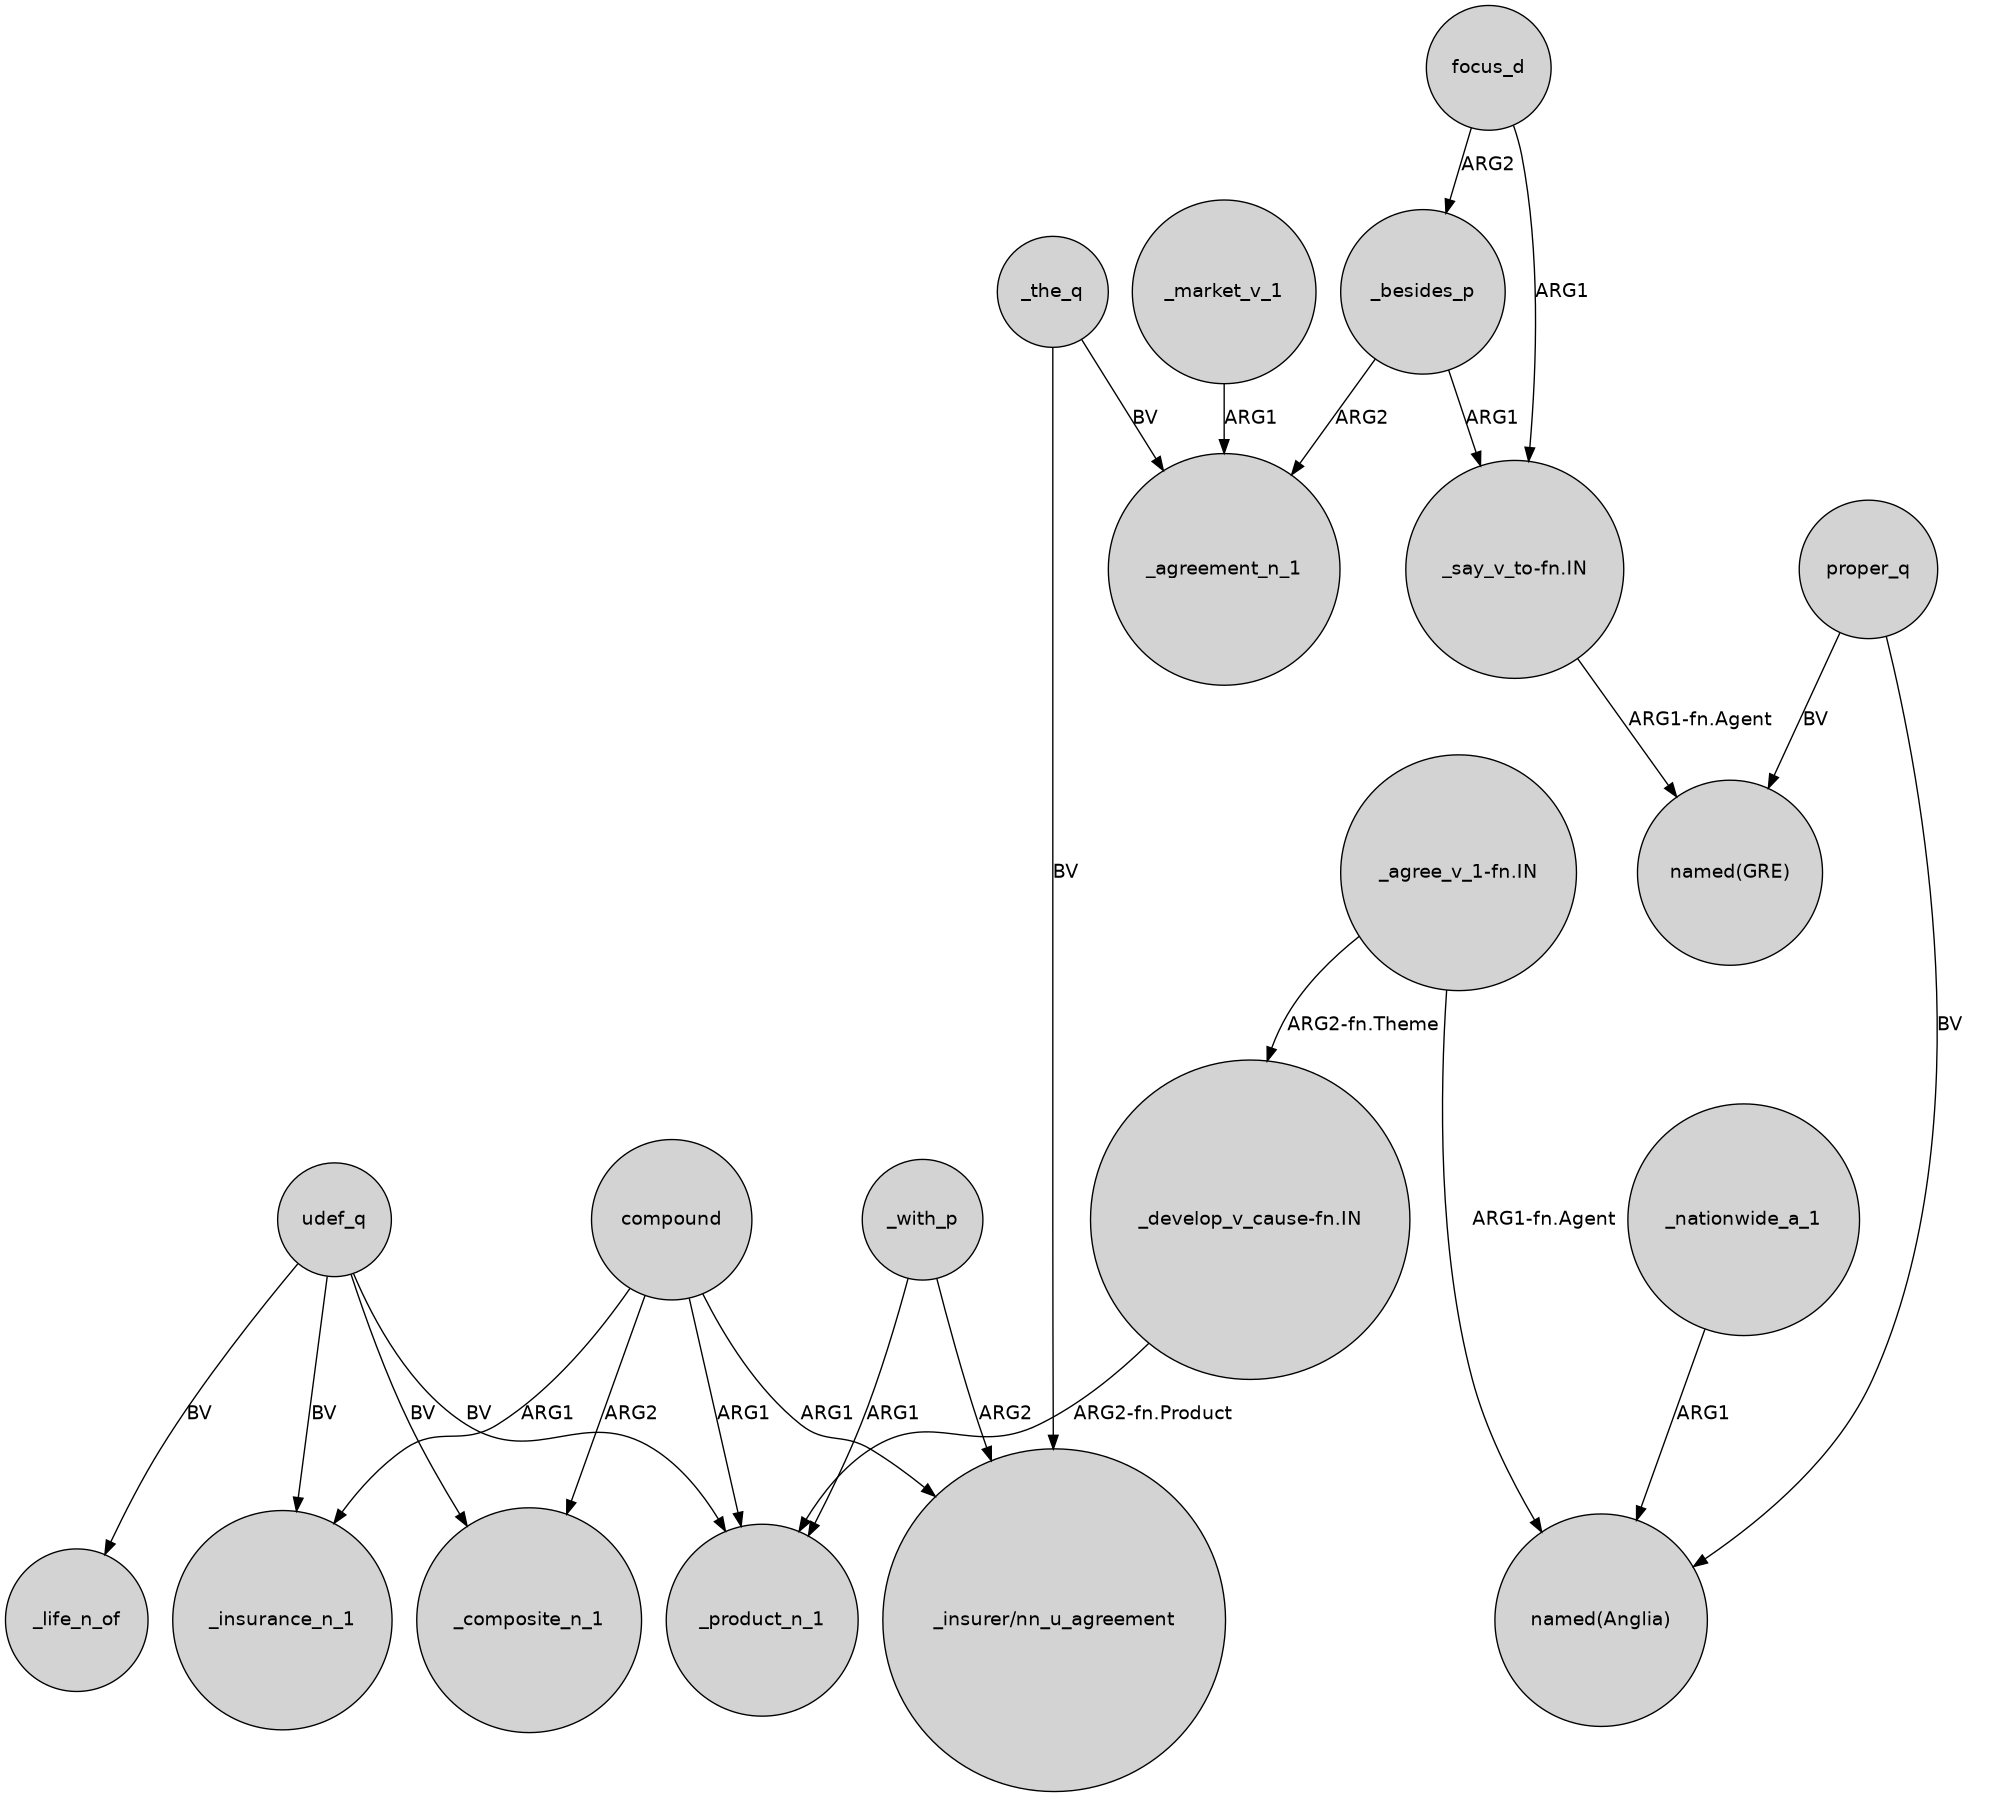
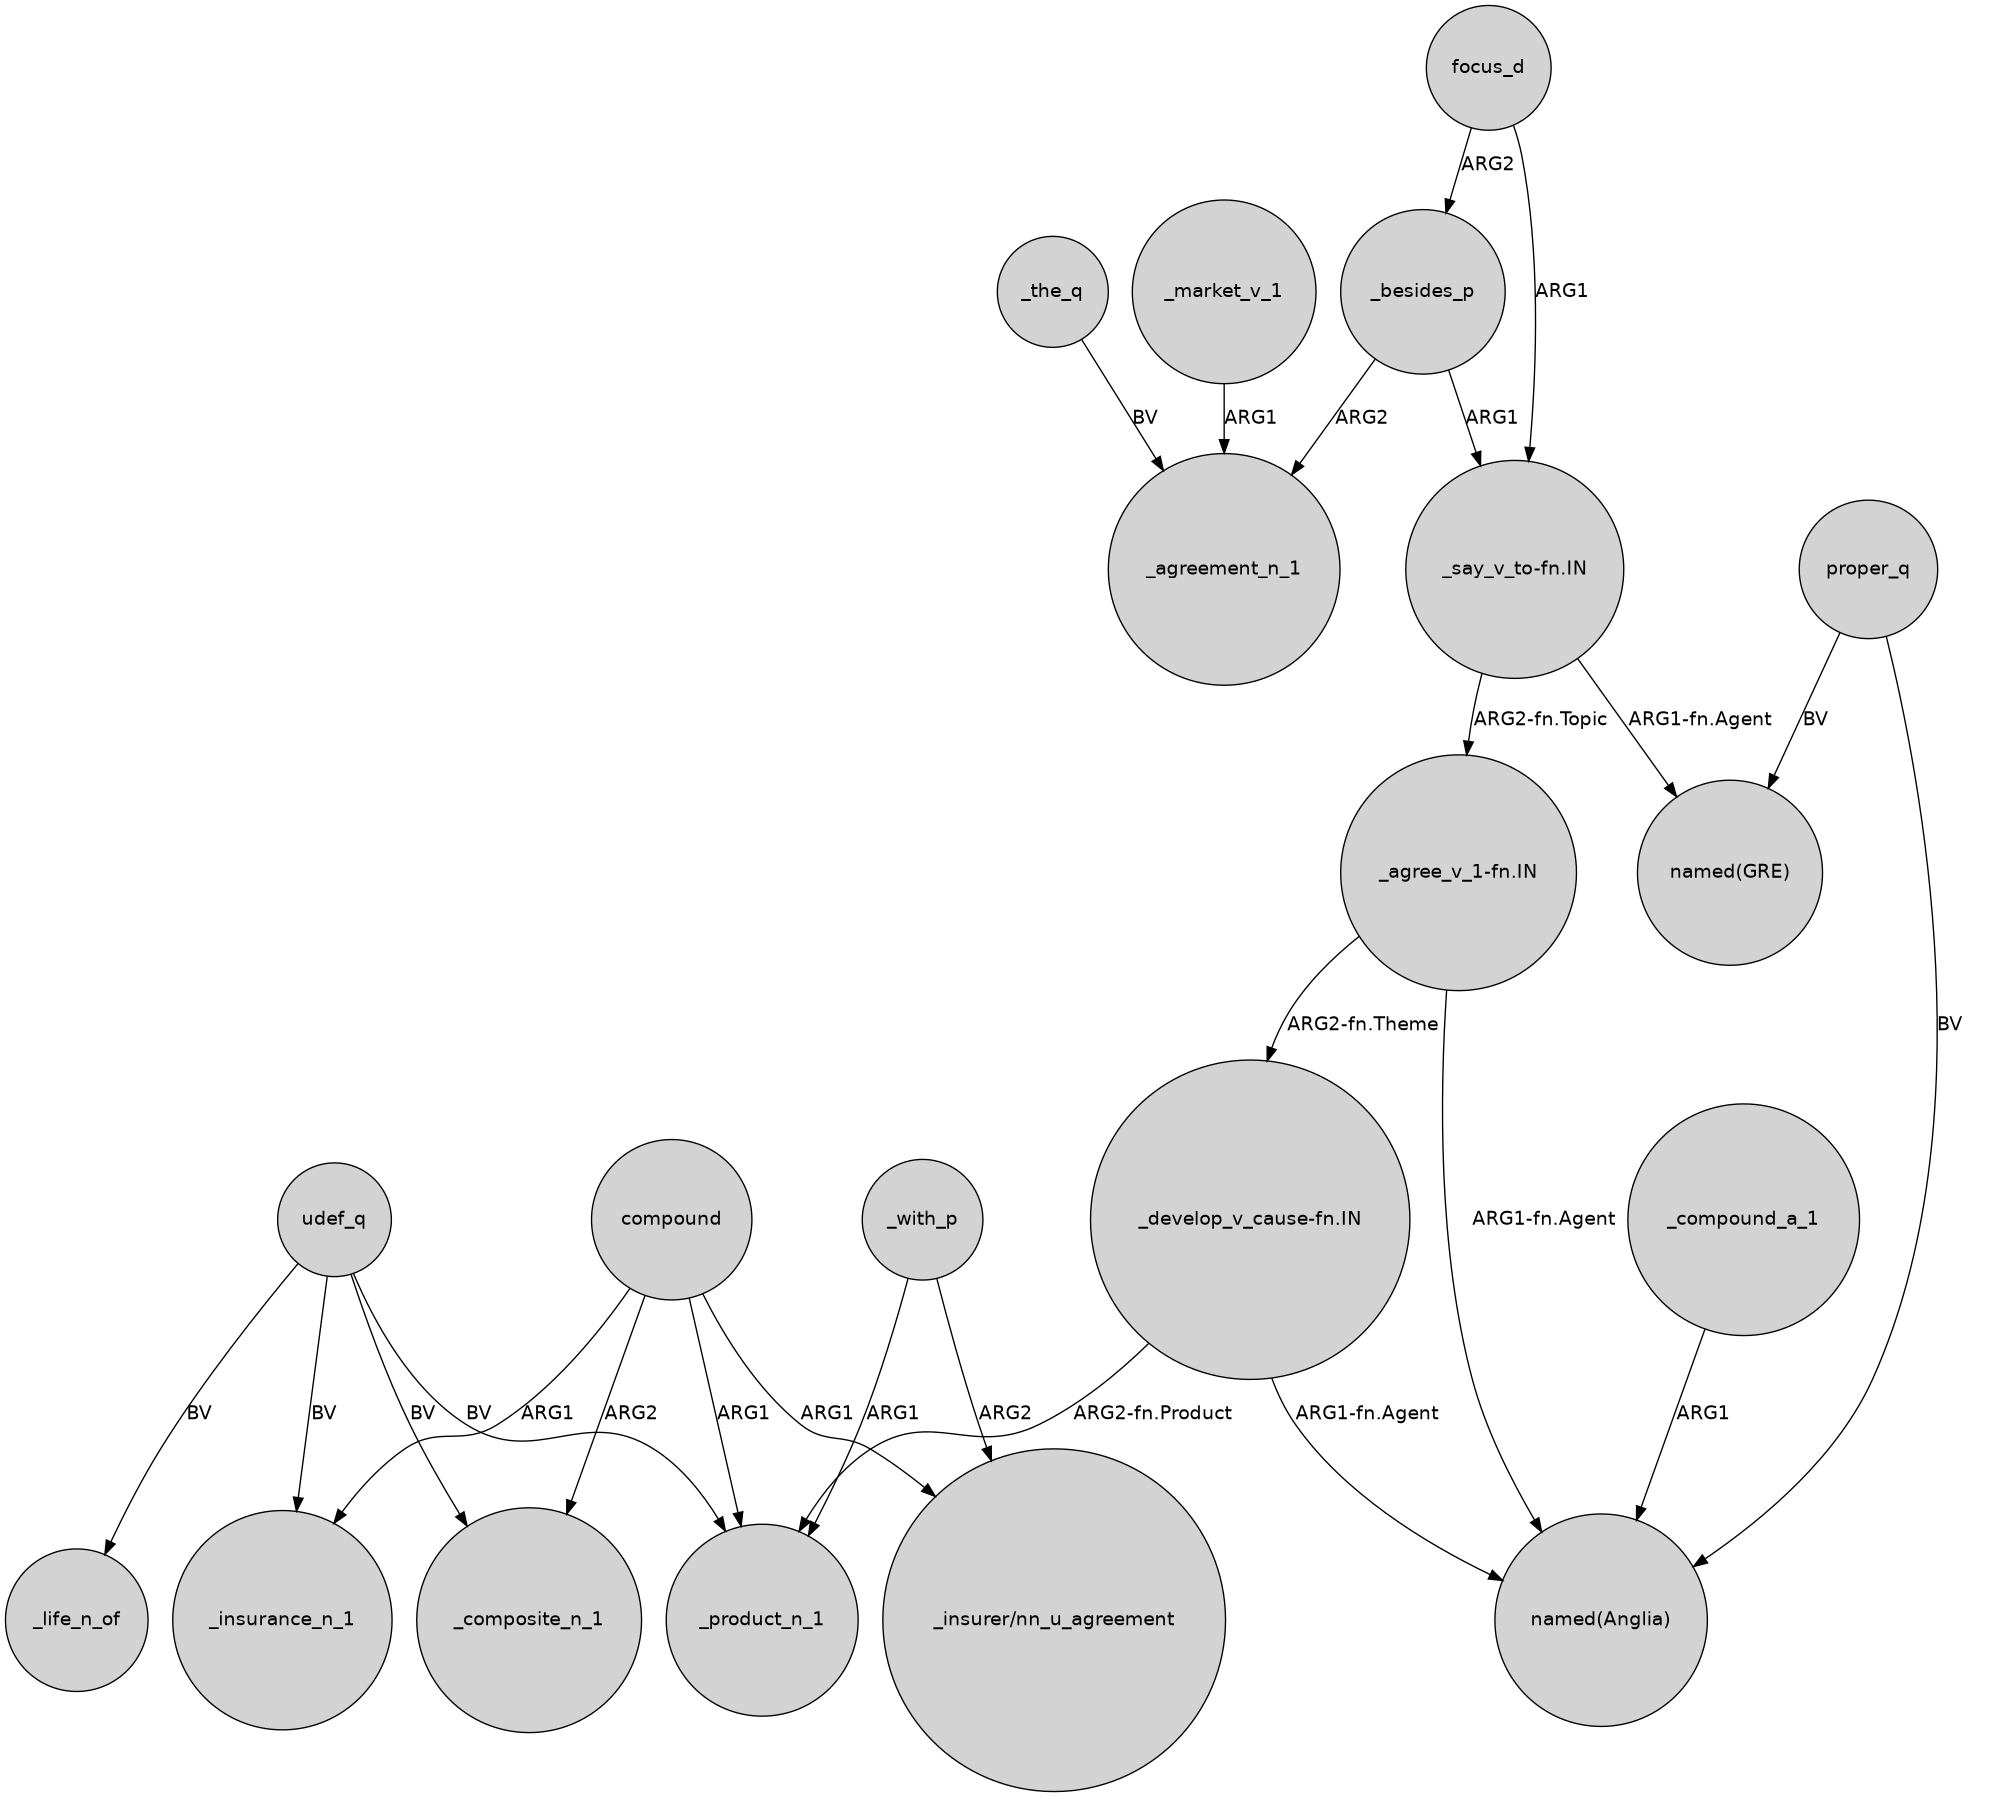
edge "_say_v_to-fn.IN" -> "_agree_v_1-fn.IN": added, label "ARG2-fn.Topic"
edge "_the_q" -> "_insurer/nn_u_agreement": removed, label "BV"
node "_nationwide_a_1": label "_nationwide_a_1" -> "_compound_a_1"
edge "_develop_v_cause-fn.IN" -> "named(Anglia)": added, label "ARG1-fn.Agent"
